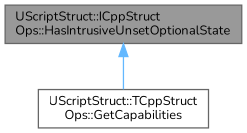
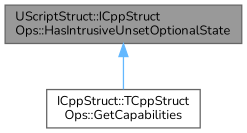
node "UScriptStruct::TCppStruct Ops::GetCapabilities": label "UScriptStruct::TCppStruct Ops::GetCapabilities" -> "ICppStruct::TCppStruct Ops::GetCapabilities"
